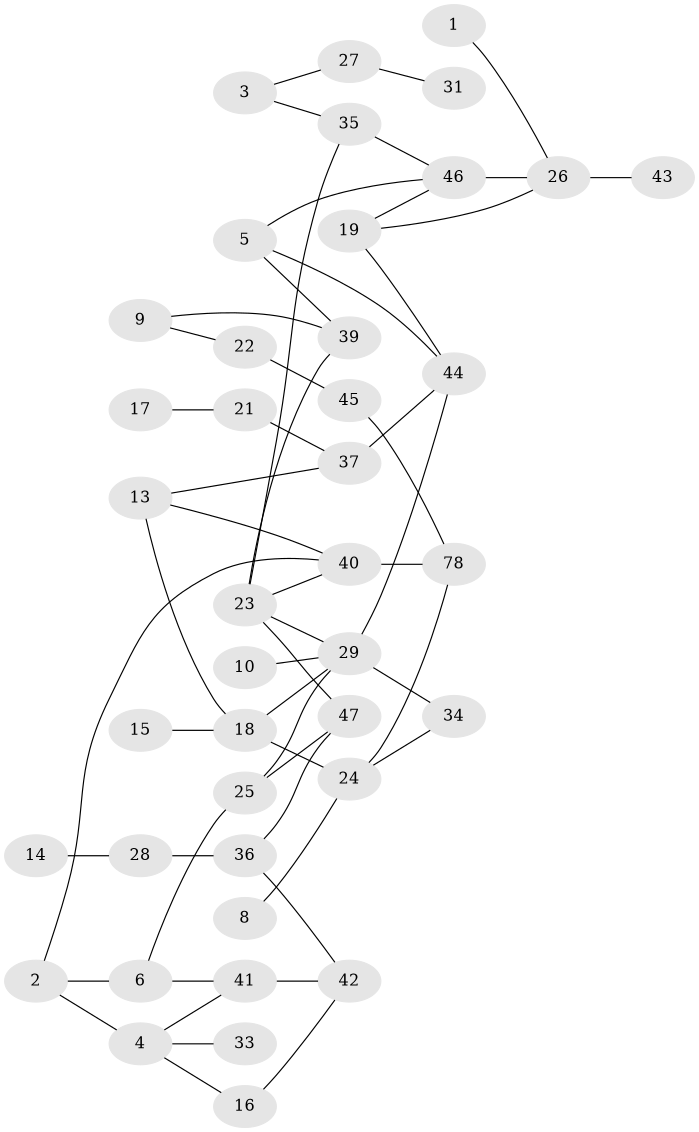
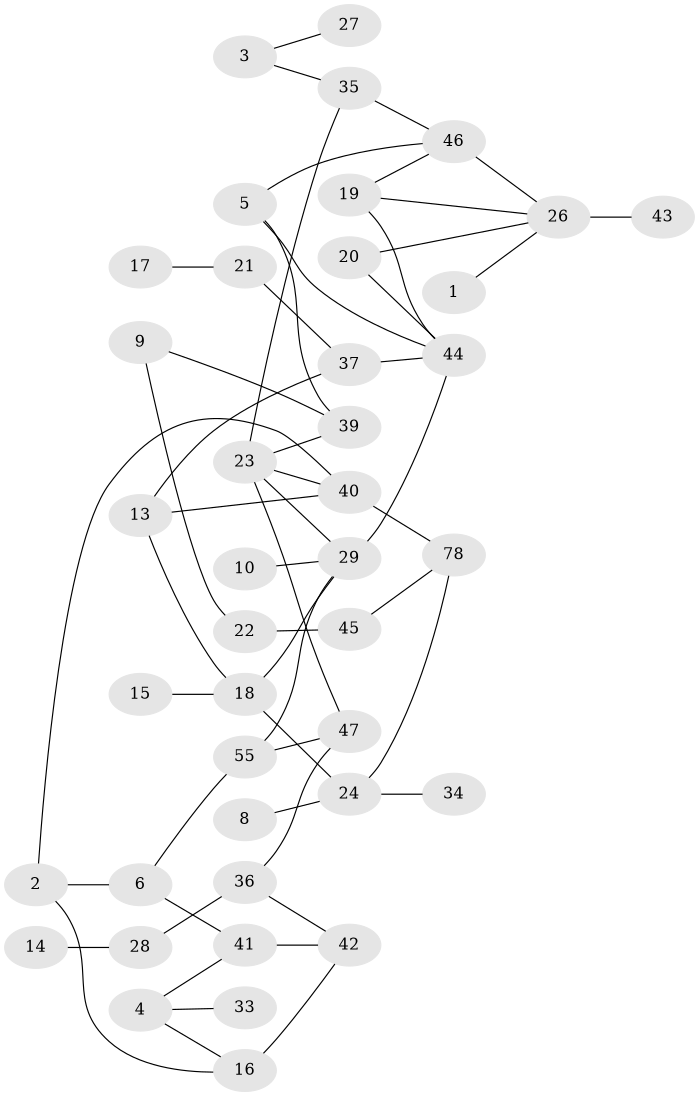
node "31": removed
node "20": added
edge "29" -- "34": removed
node "25": label "25" -> "55"
edge "2" -- "4": now "2" -- "16"
